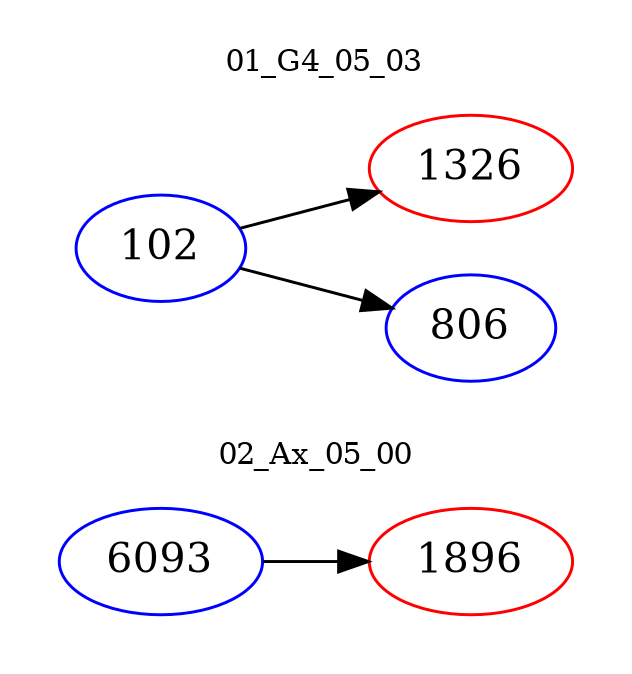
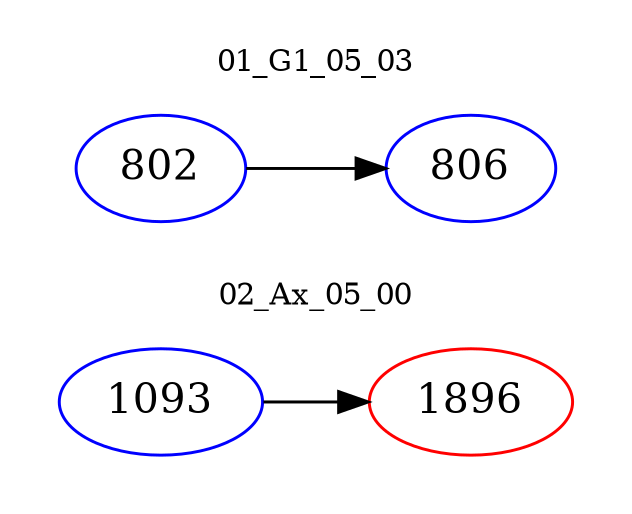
cluster "01_G4_05_03": label "01_G4_05_03" -> "01_G1_05_03"
node "1326": removed
node "102": label "102" -> "802"
node "6093": label "6093" -> "1093"
